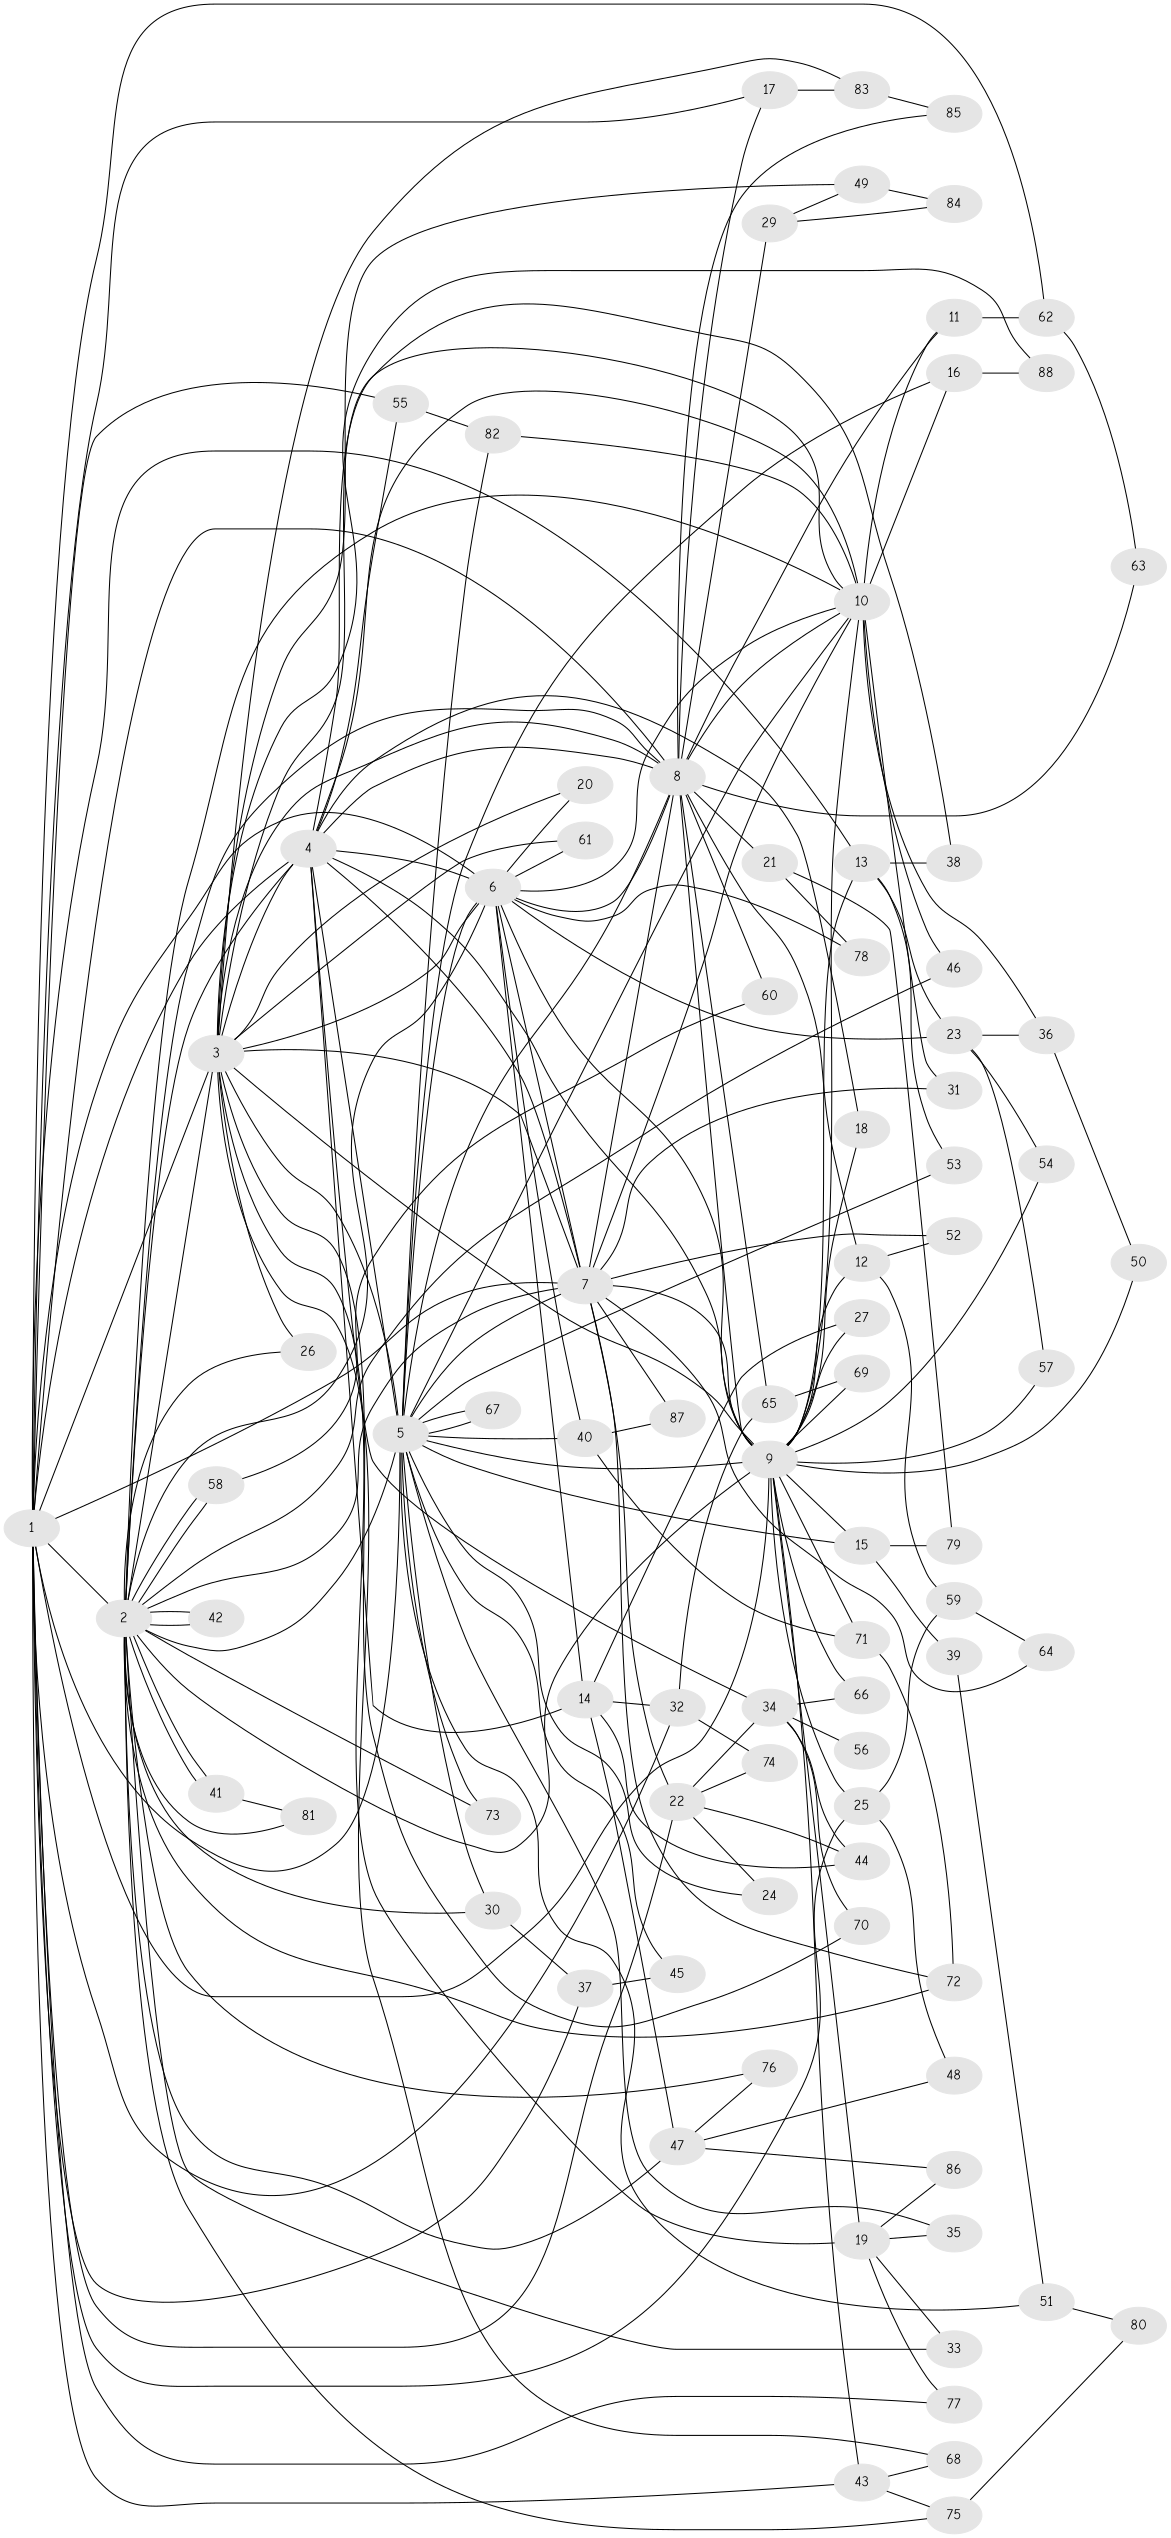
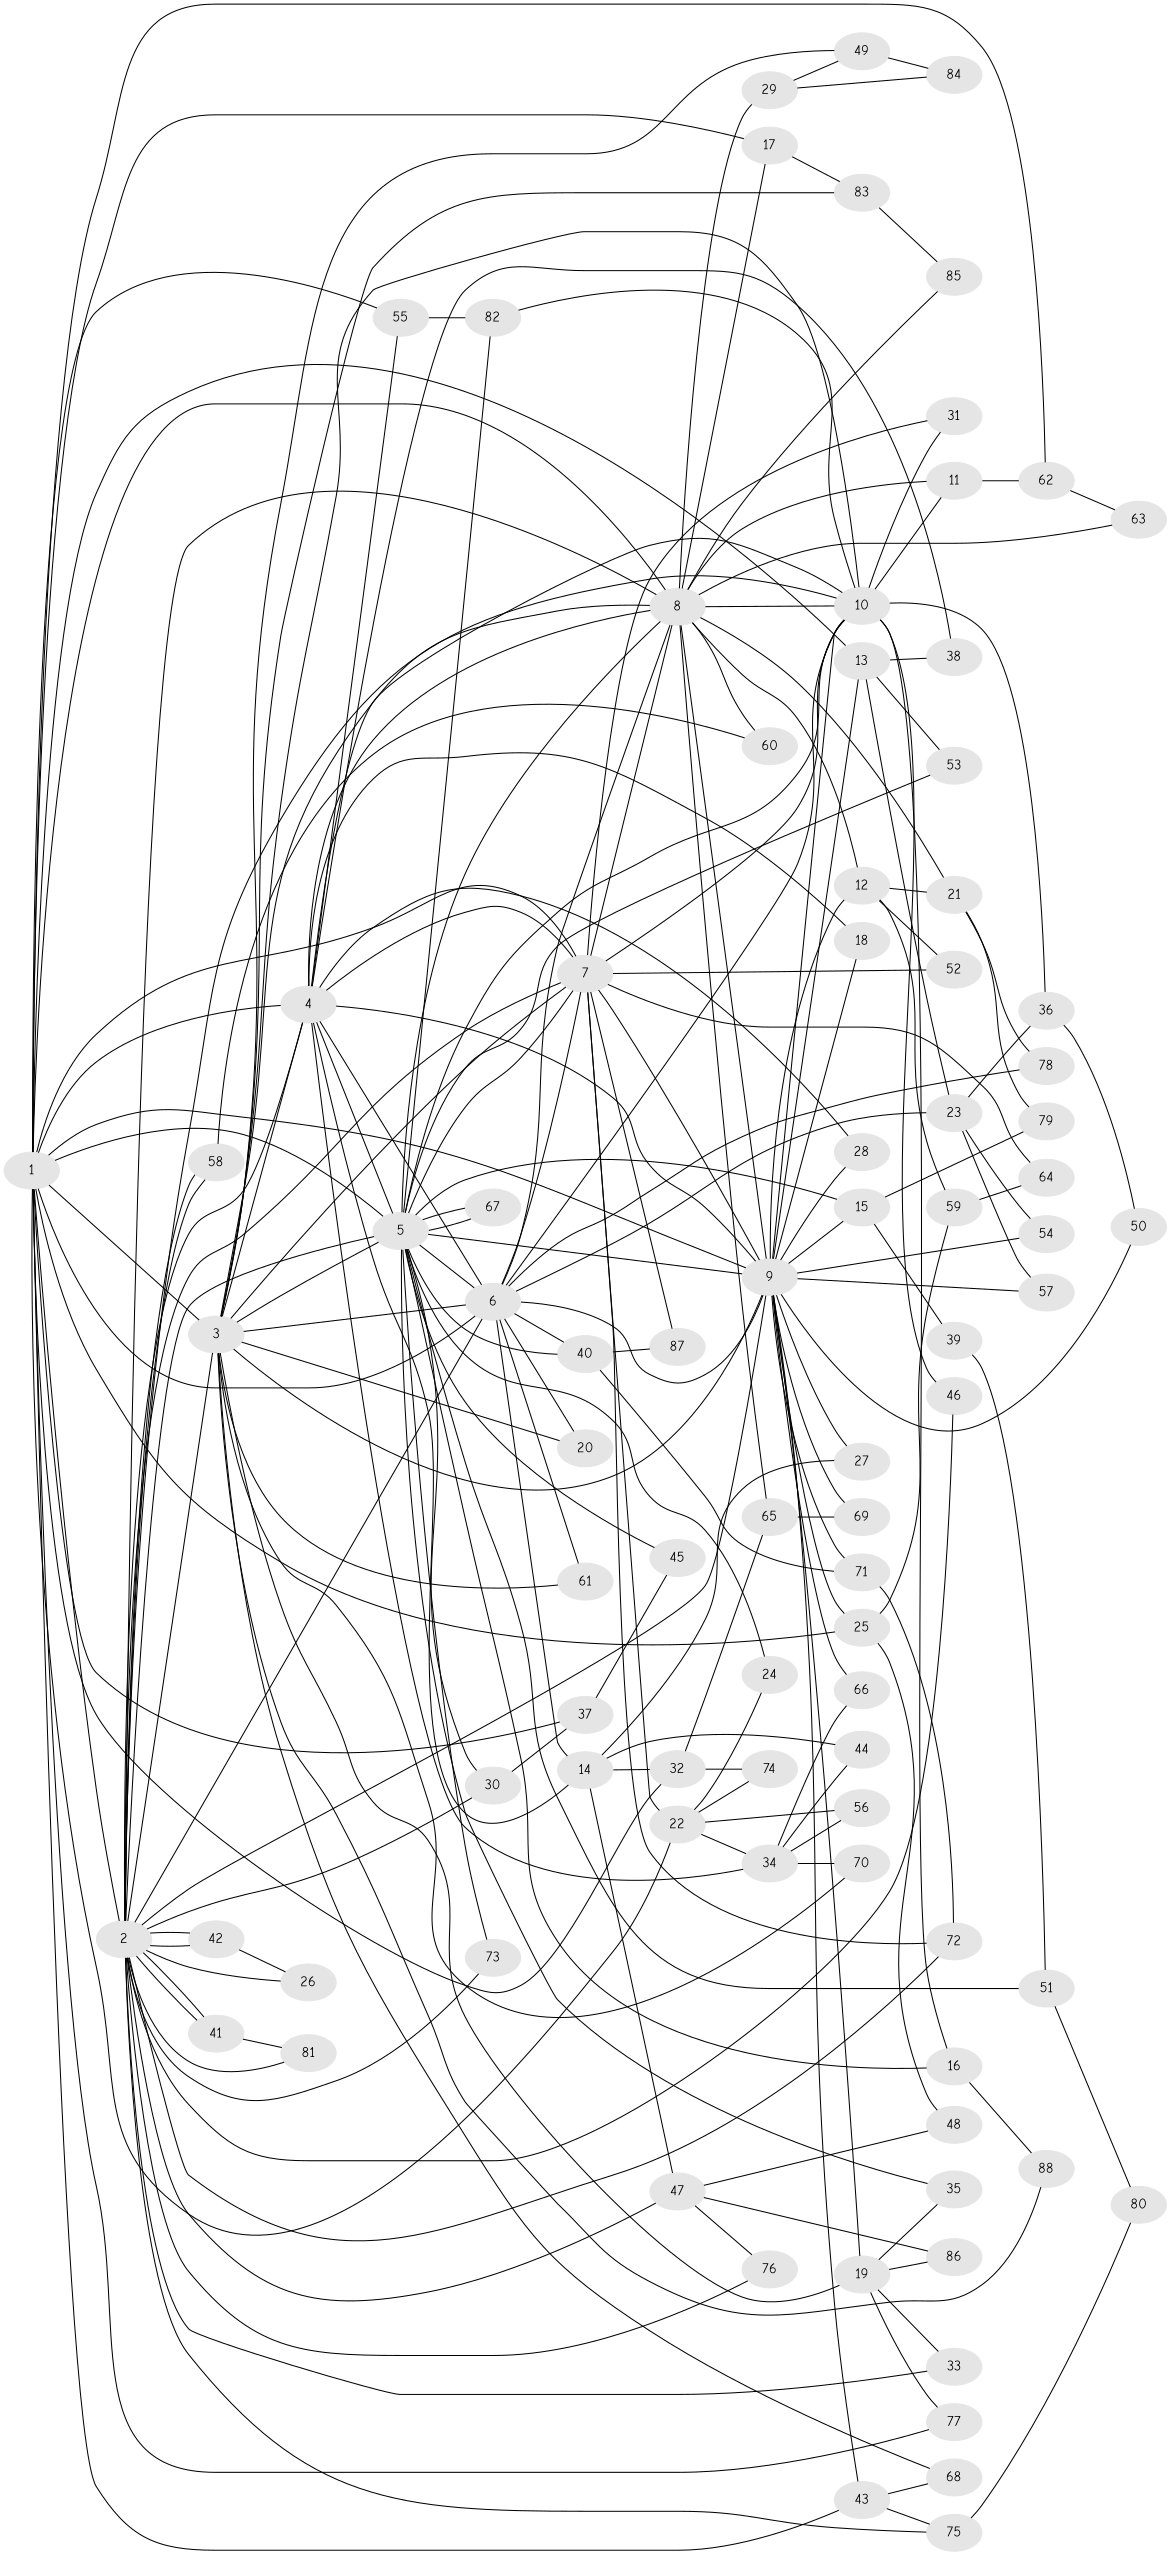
edge "12" -- "21": added
node "28": added
edge "3" -- "26": now "42" -- "26"
edge "22" -- "44": now "22" -- "56"
